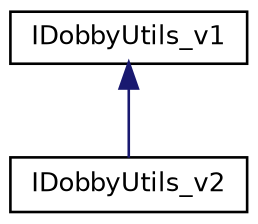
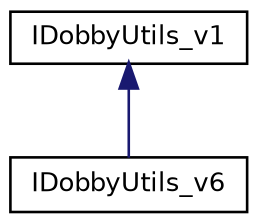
node "IDobbyUtils_v2": label "IDobbyUtils_v2" -> "IDobbyUtils_v6"
